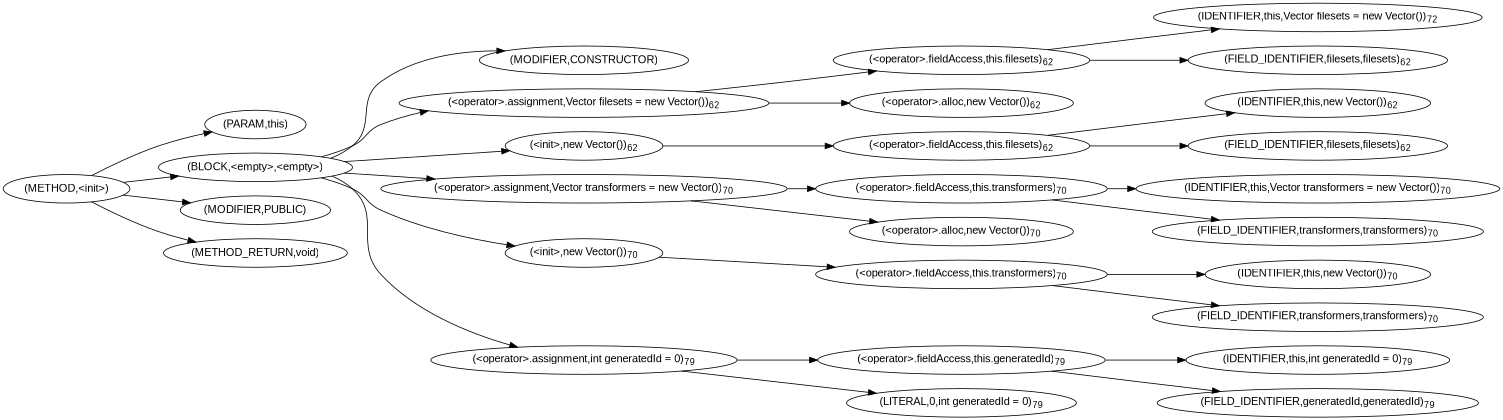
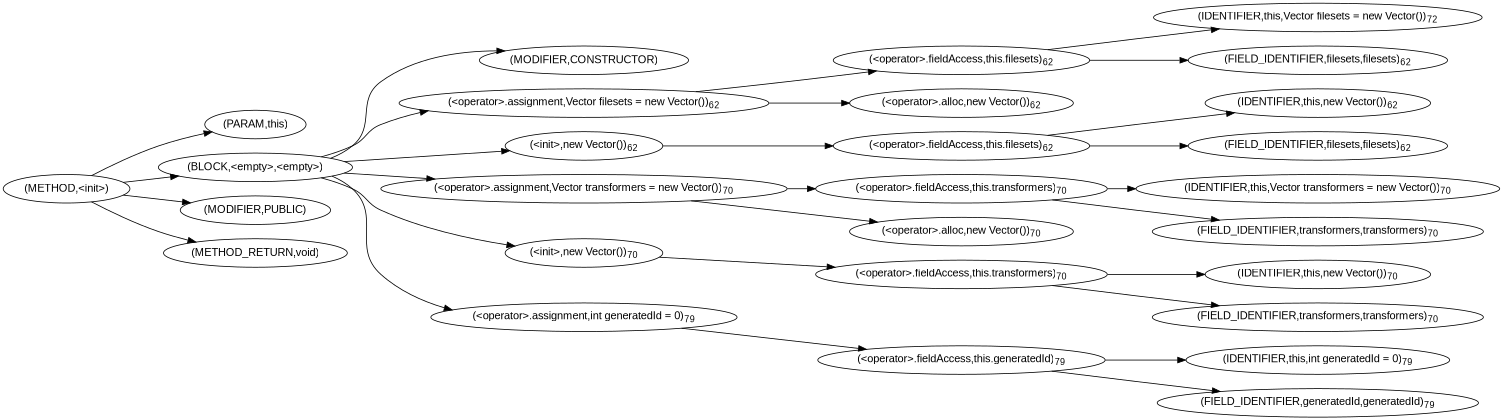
node "(LITERAL,0,int generatedId = 0)": removed
